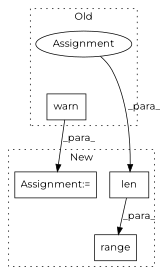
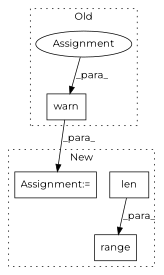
edge "Assignment" -> "len": now "Assignment" -> "warn"
